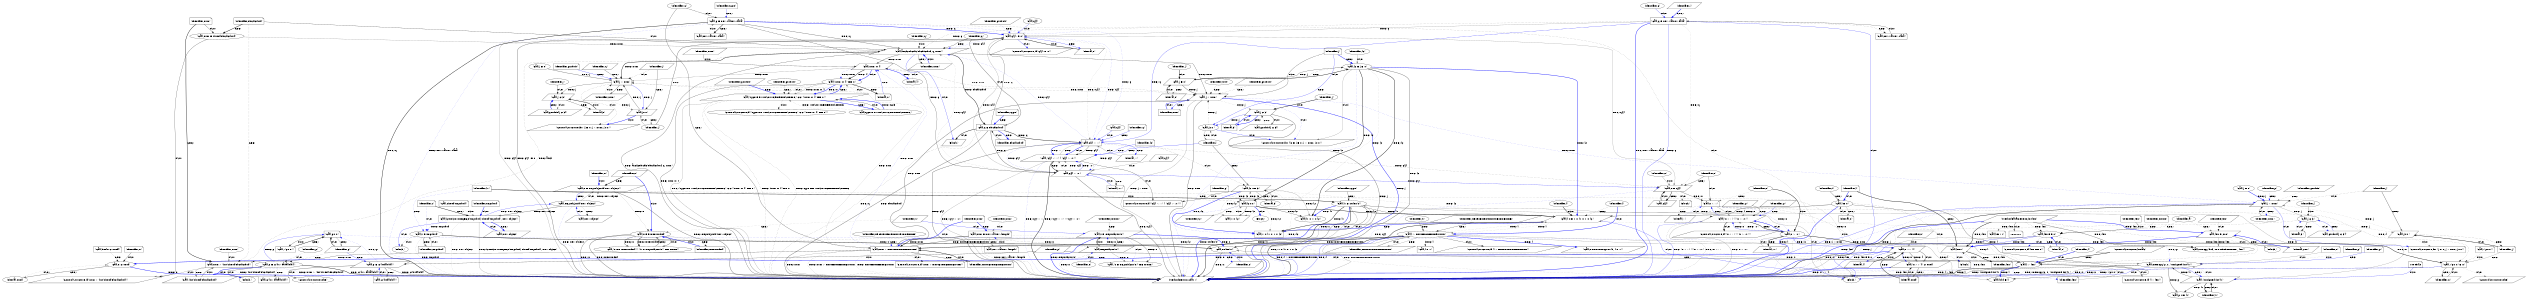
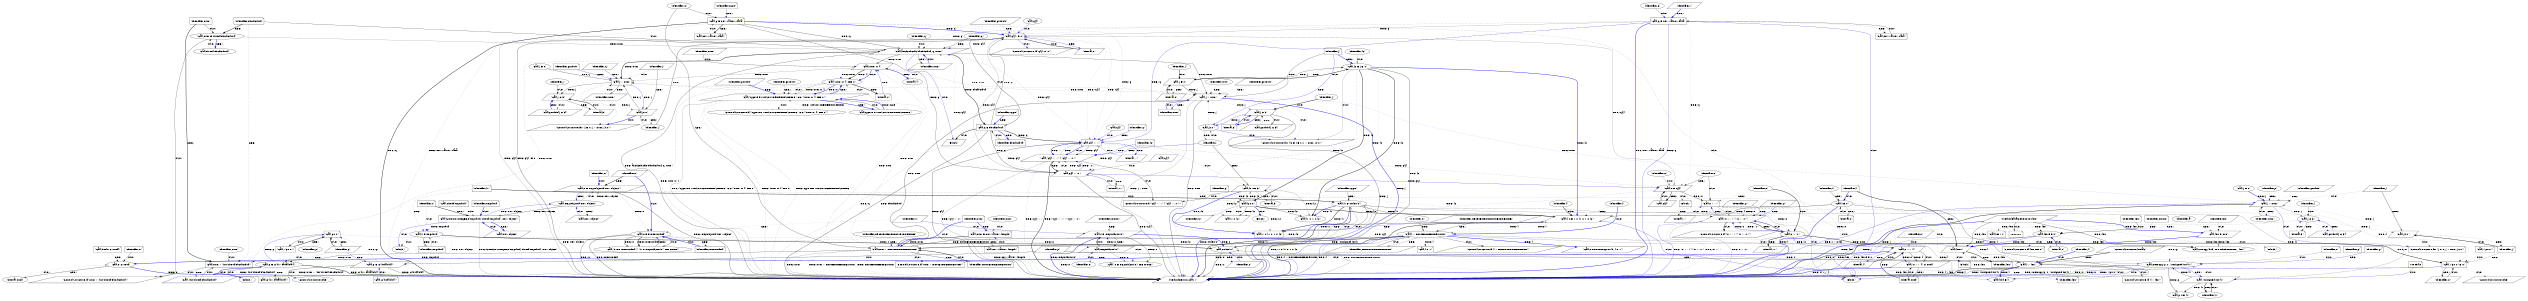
node "(Call,sizeof(ebcdic_buf))": added
edge "(Call,num > (int)sizeof(ebcdic_buf))" -> "(Call,ascii2ebcdic(ebcdic_buf, q, num))": label "DDG: ascii" -> "DDG: num"
edge "(Call,l += 1 + l1 + 1 + l2)" -> "(Call,1 + l1 + 1 + l2)": style bold -> solid
edge "(MethodParameterIn,int len)" -> "(Call,len--)": style bold -> solid
edge "(Call,l > NAME_ONELINE_MAX)" -> "(Call,num > NAME_ONELINE_MAX)": label "DDG: NAME_ONELINE_MAX" -> "DDG: (unsigned int)l1"
node "(Literal,200)": removed
edge "(Call,(num % 4) == 0)" -> "(MethodReturn,char *)": style solid -> dotted
edge "(Call,p = &(buf[lold]))" -> "(Call,&(buf[lold]))": removed, label "CFG:"
